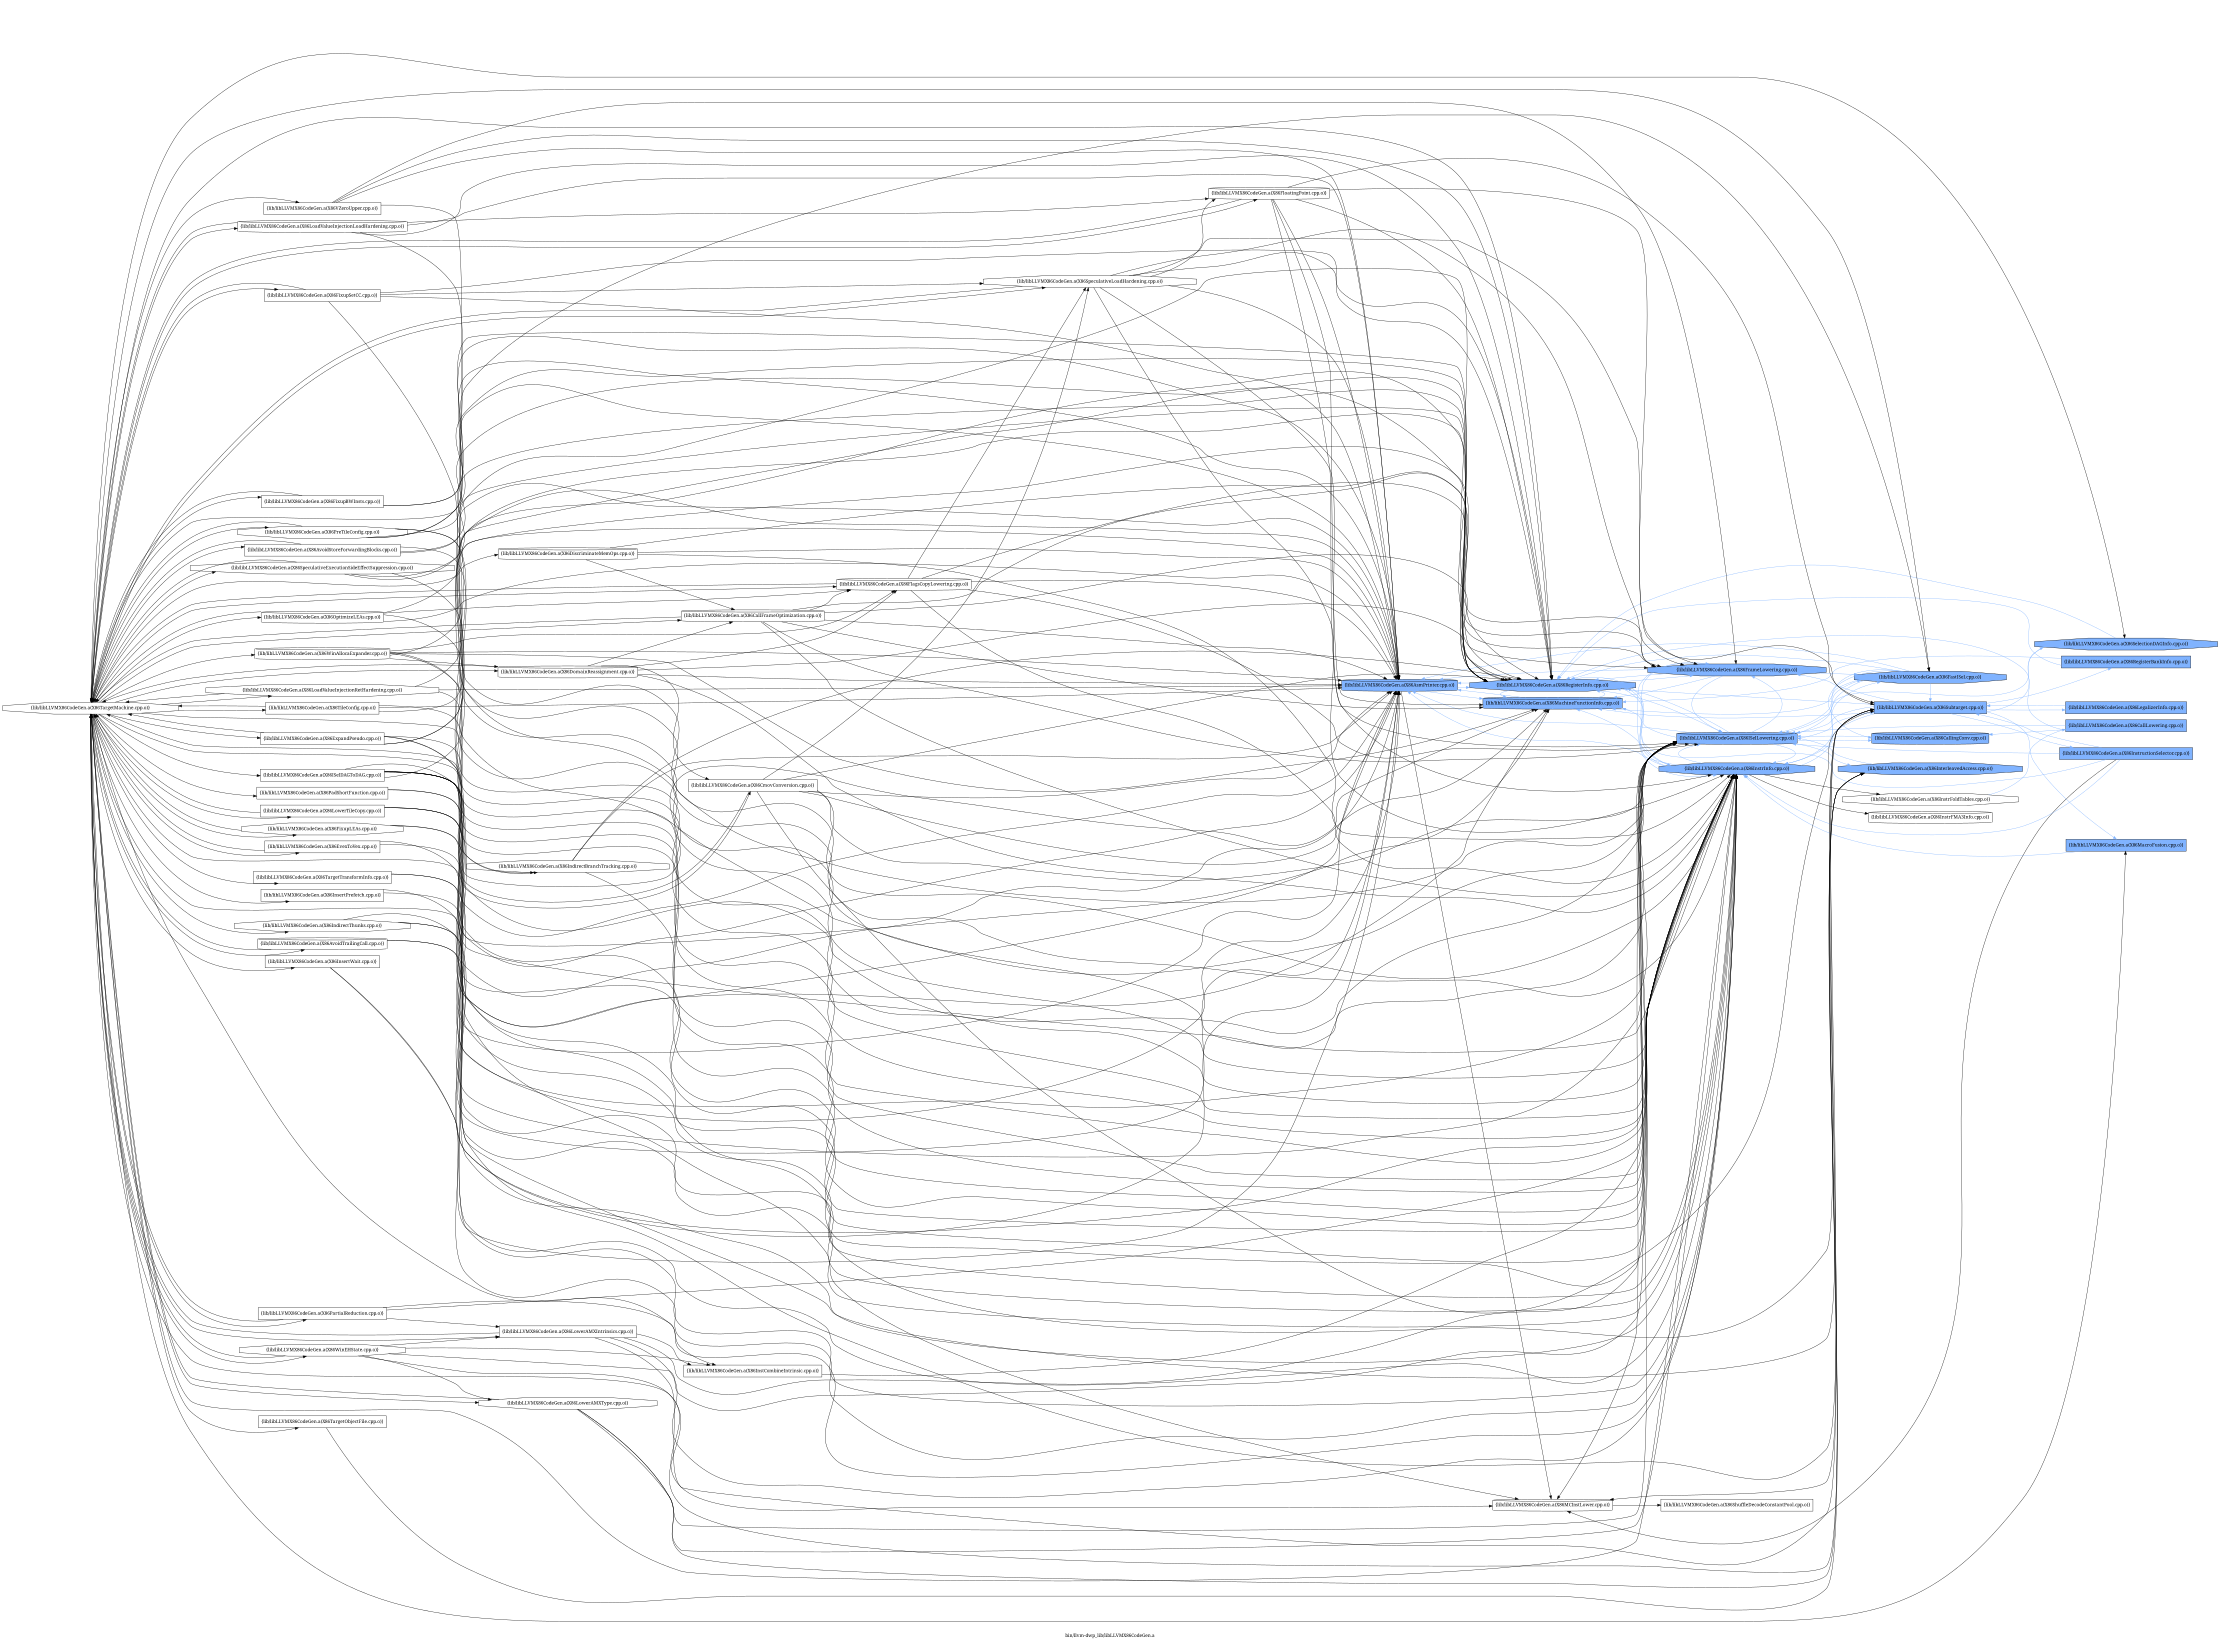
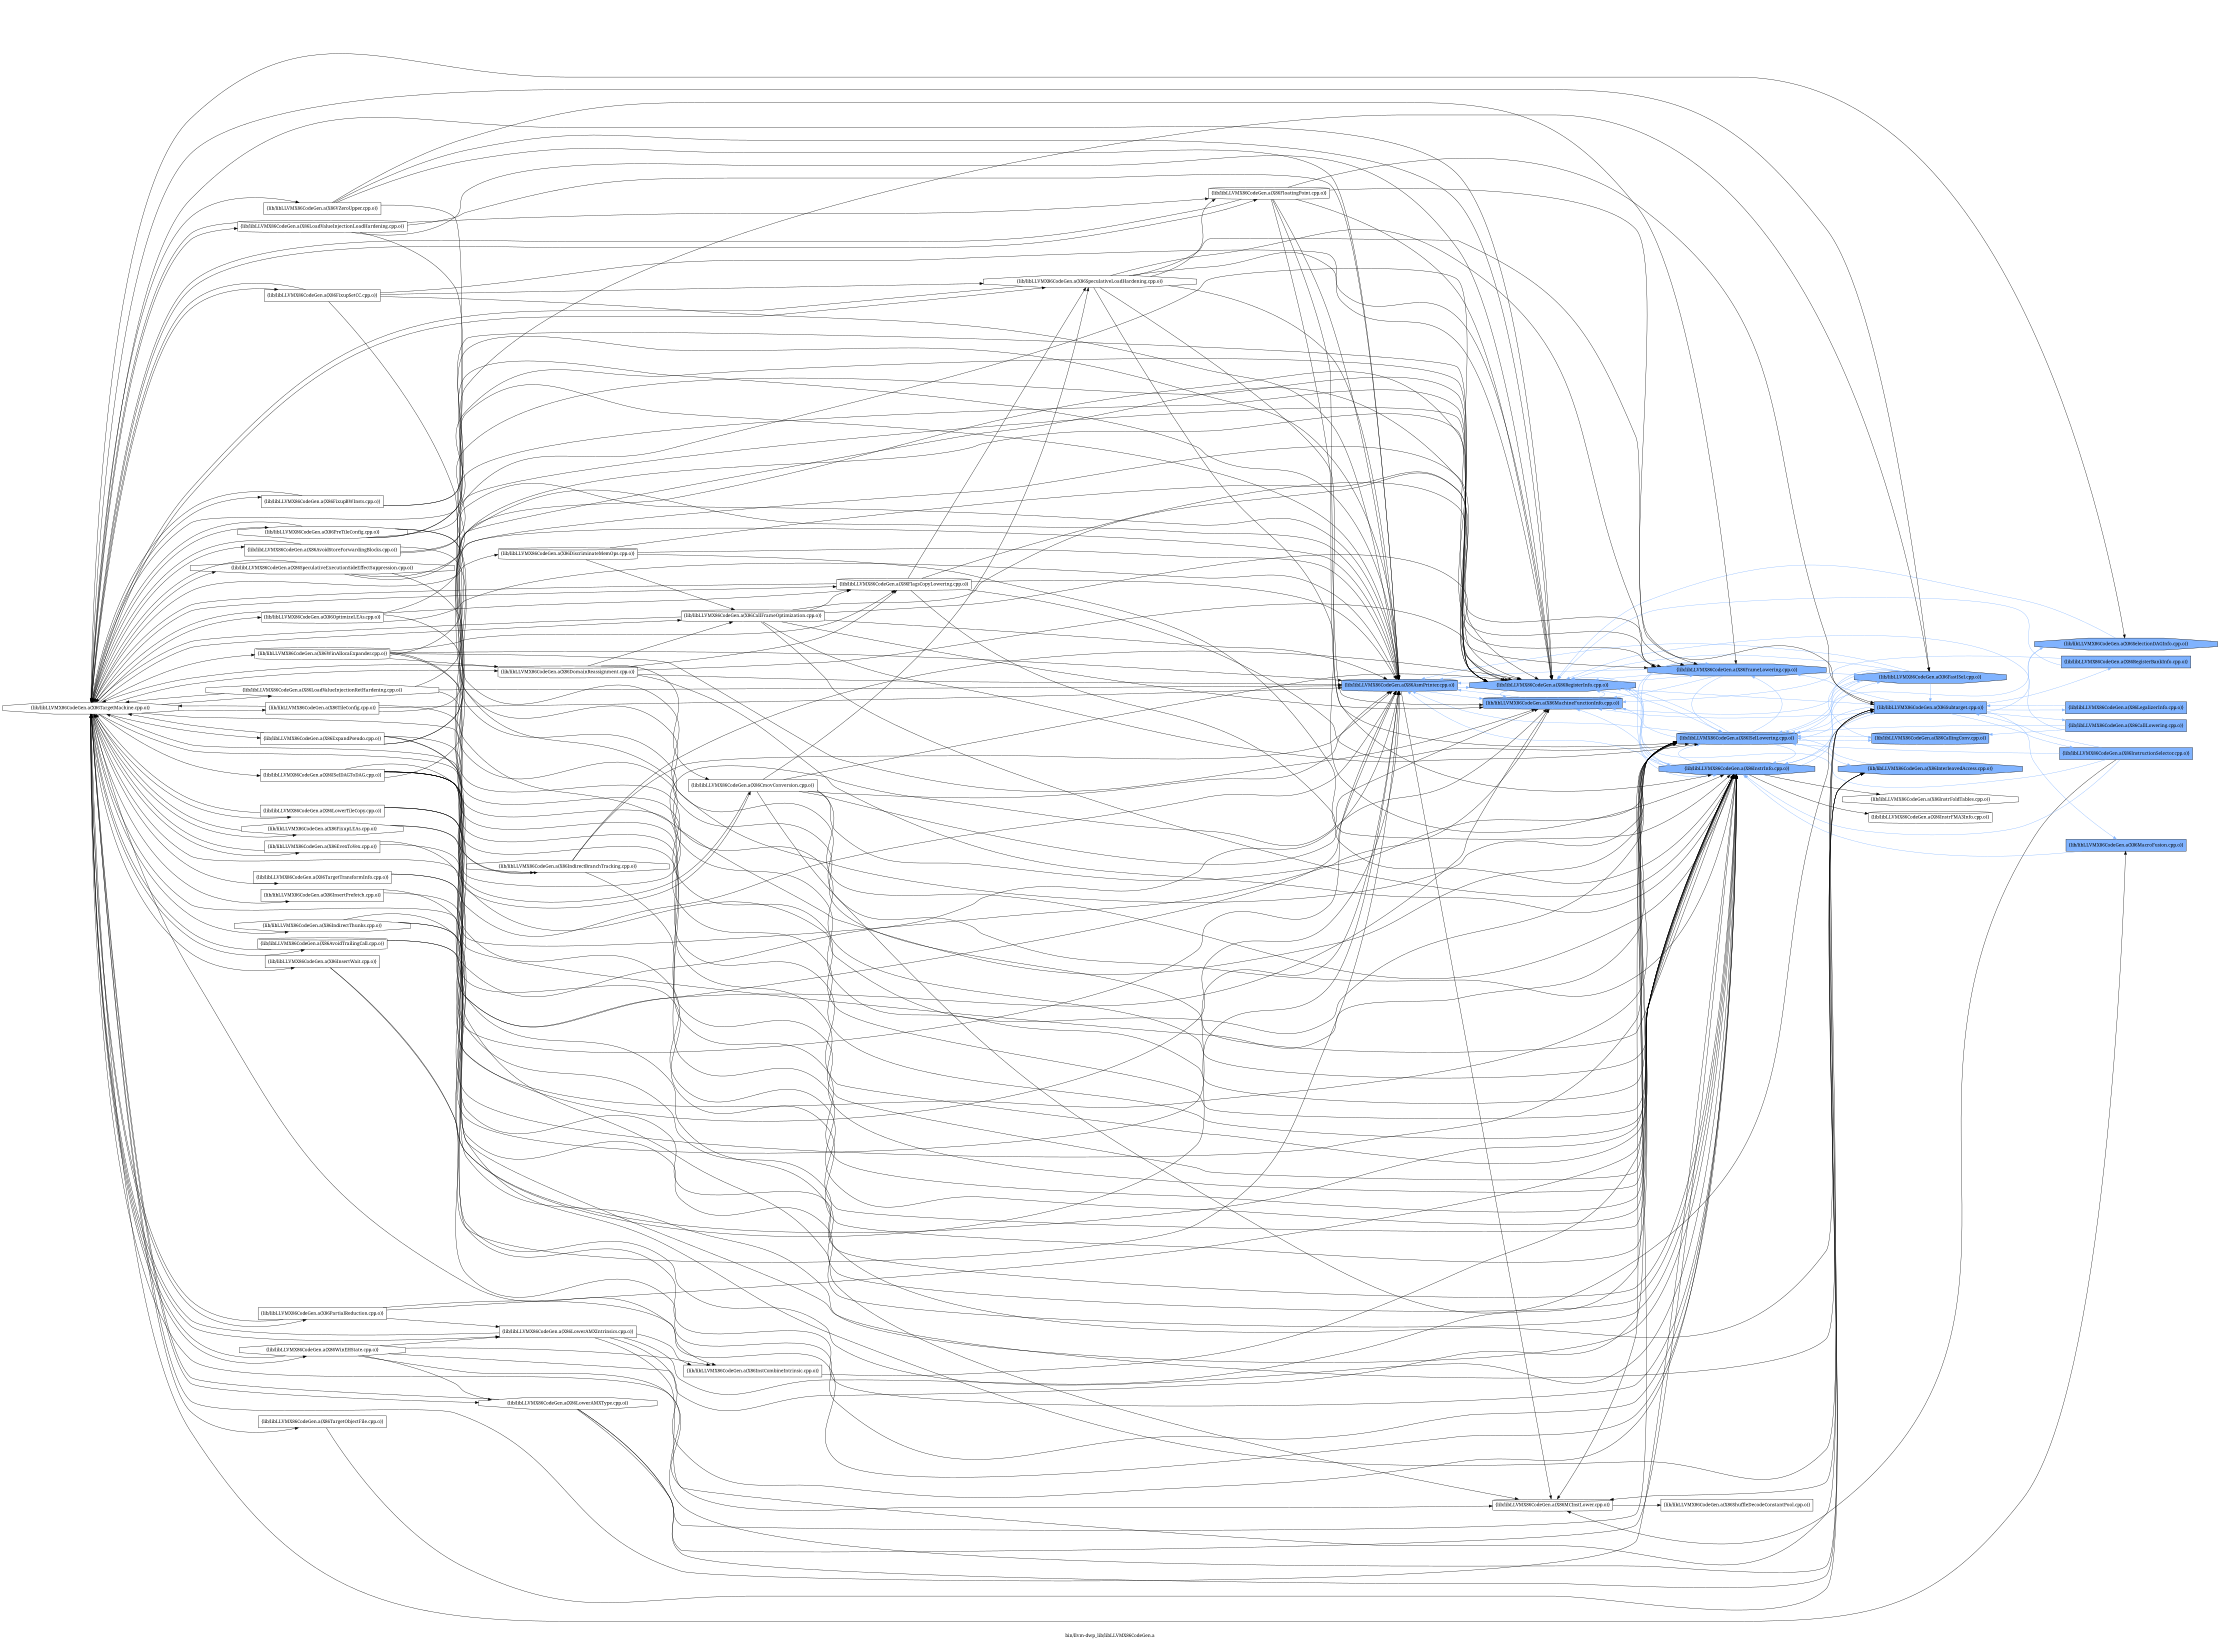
edge "{lib/libLLVMX86CodeGen.a(X86InstrFoldTables.cpp.o)}" -> "{lib/libLLVMX86CodeGen.a(X86CallLowering.cpp.o)}": now "{lib/libLLVMX86CodeGen.a(X86Subtarget.cpp.o)}" -> "{lib/libLLVMX86CodeGen.a(X86CallLowering.cpp.o)}"
node "{lib/libLLVMX86CodeGen.a(X86PadShortFunction.cpp.o)}": removed
